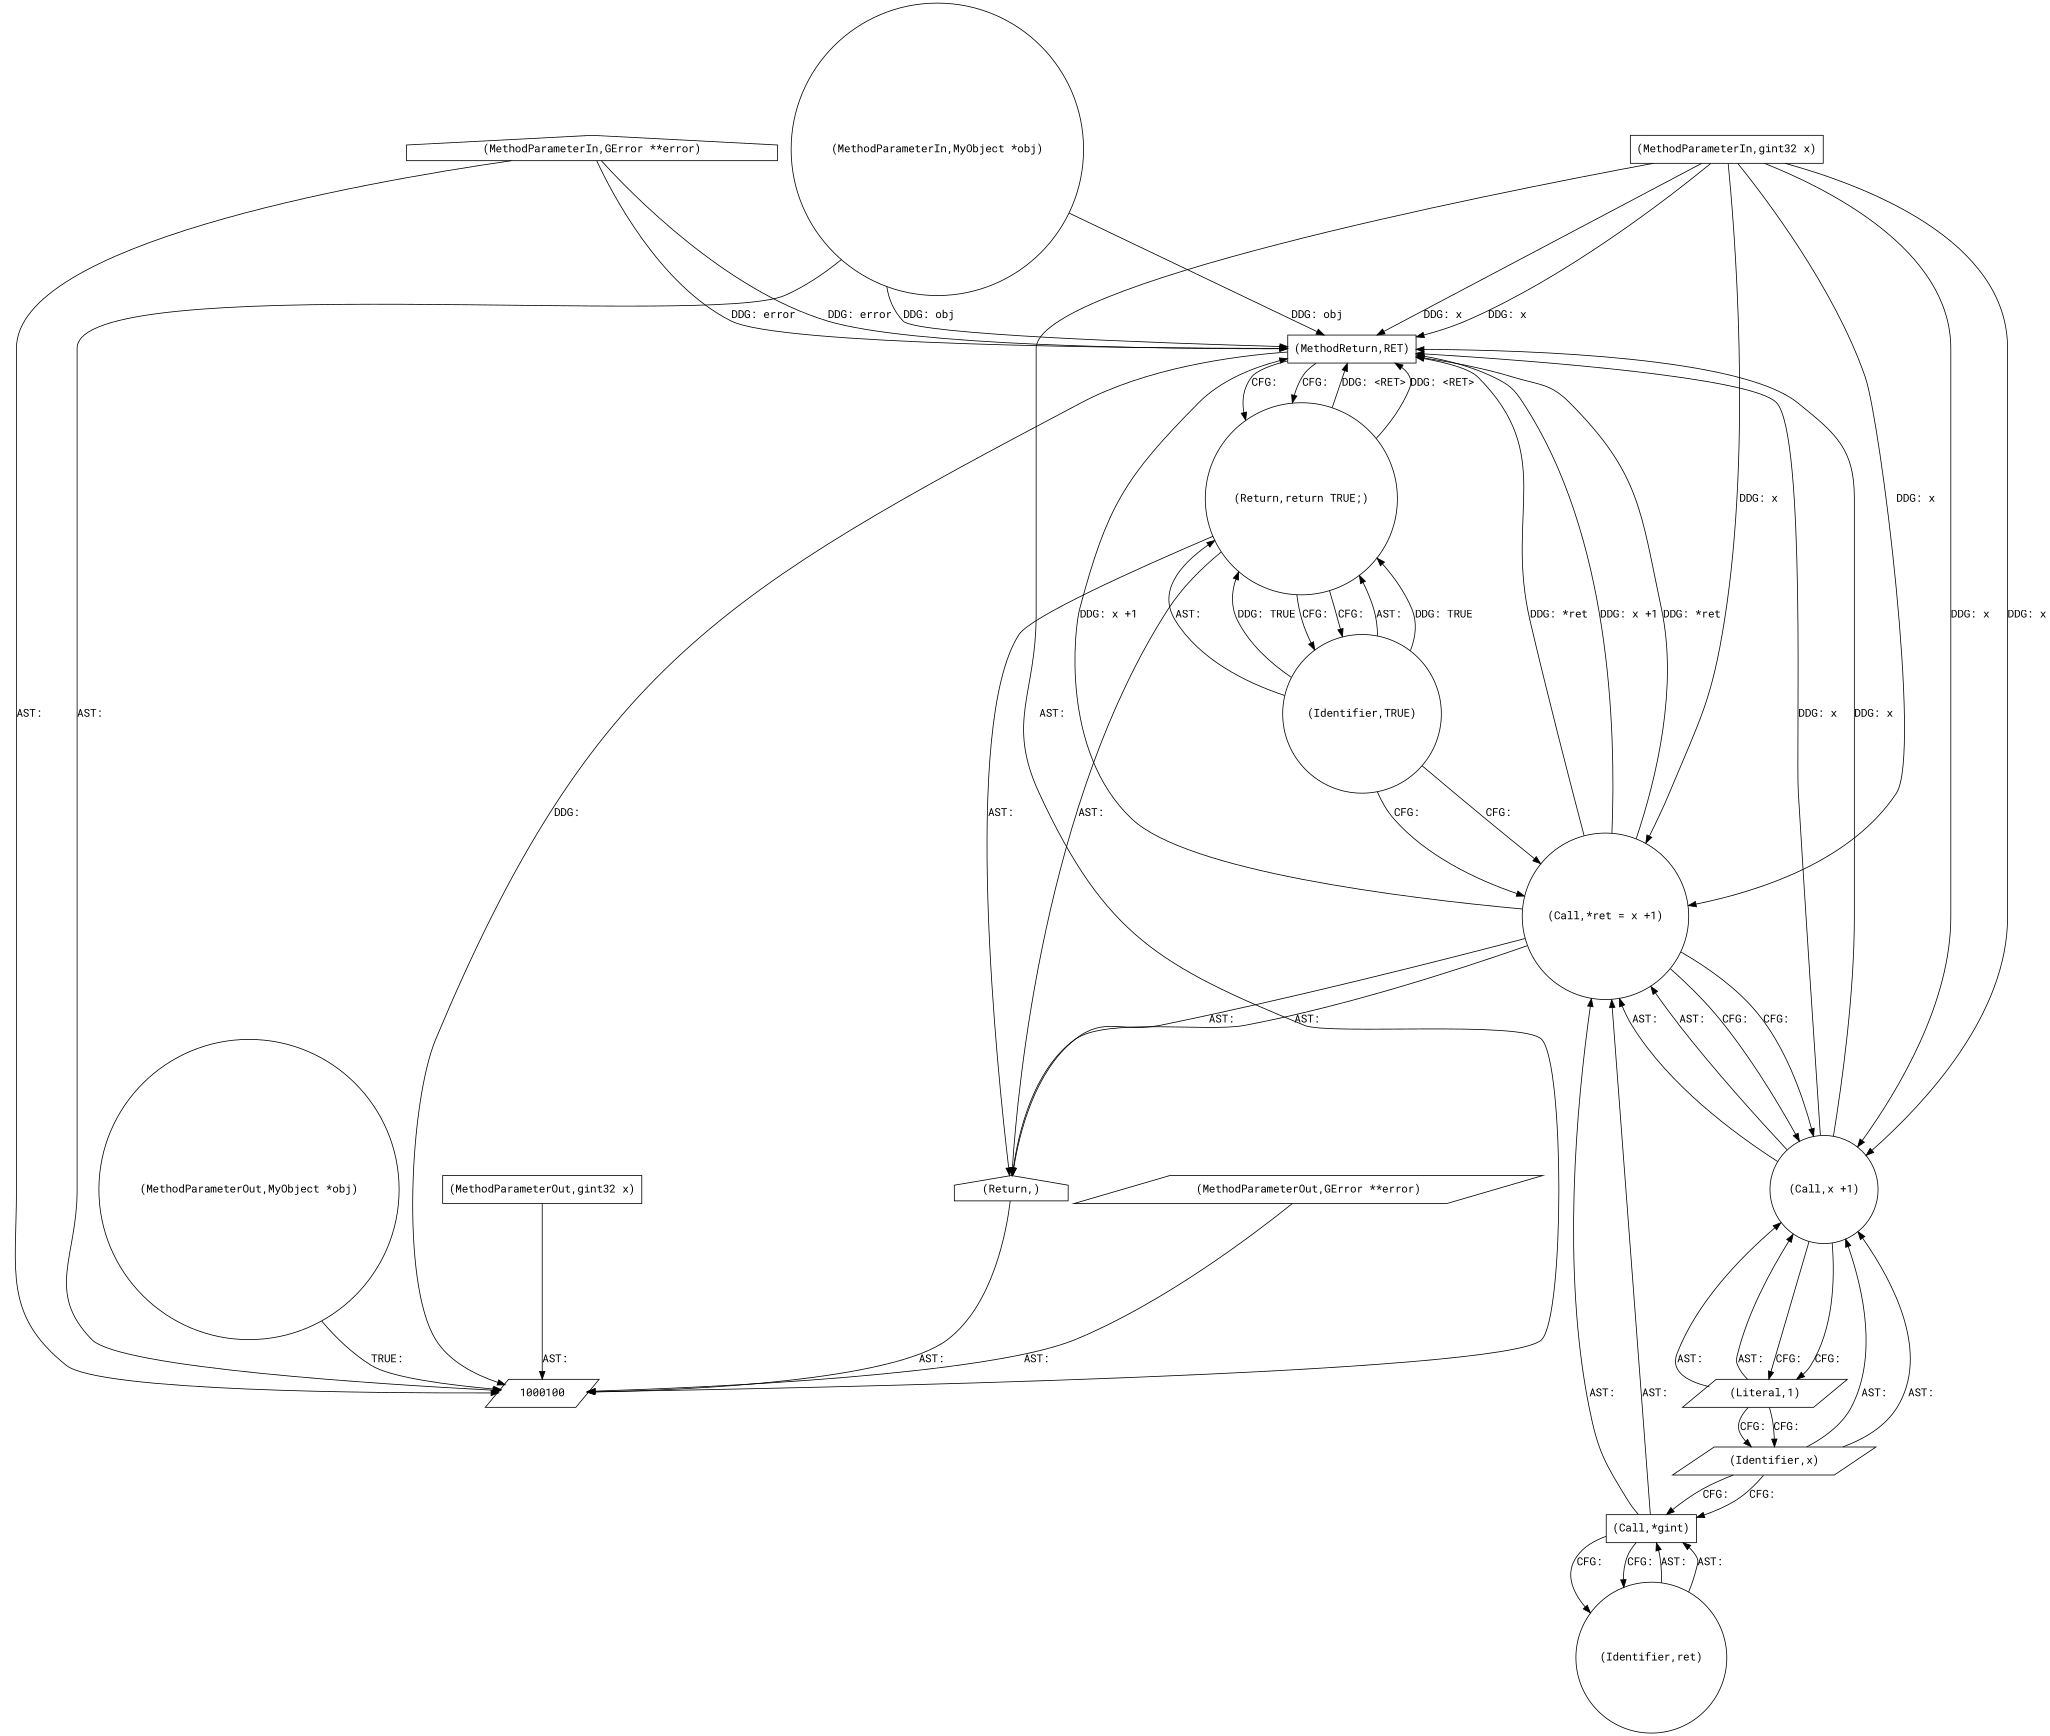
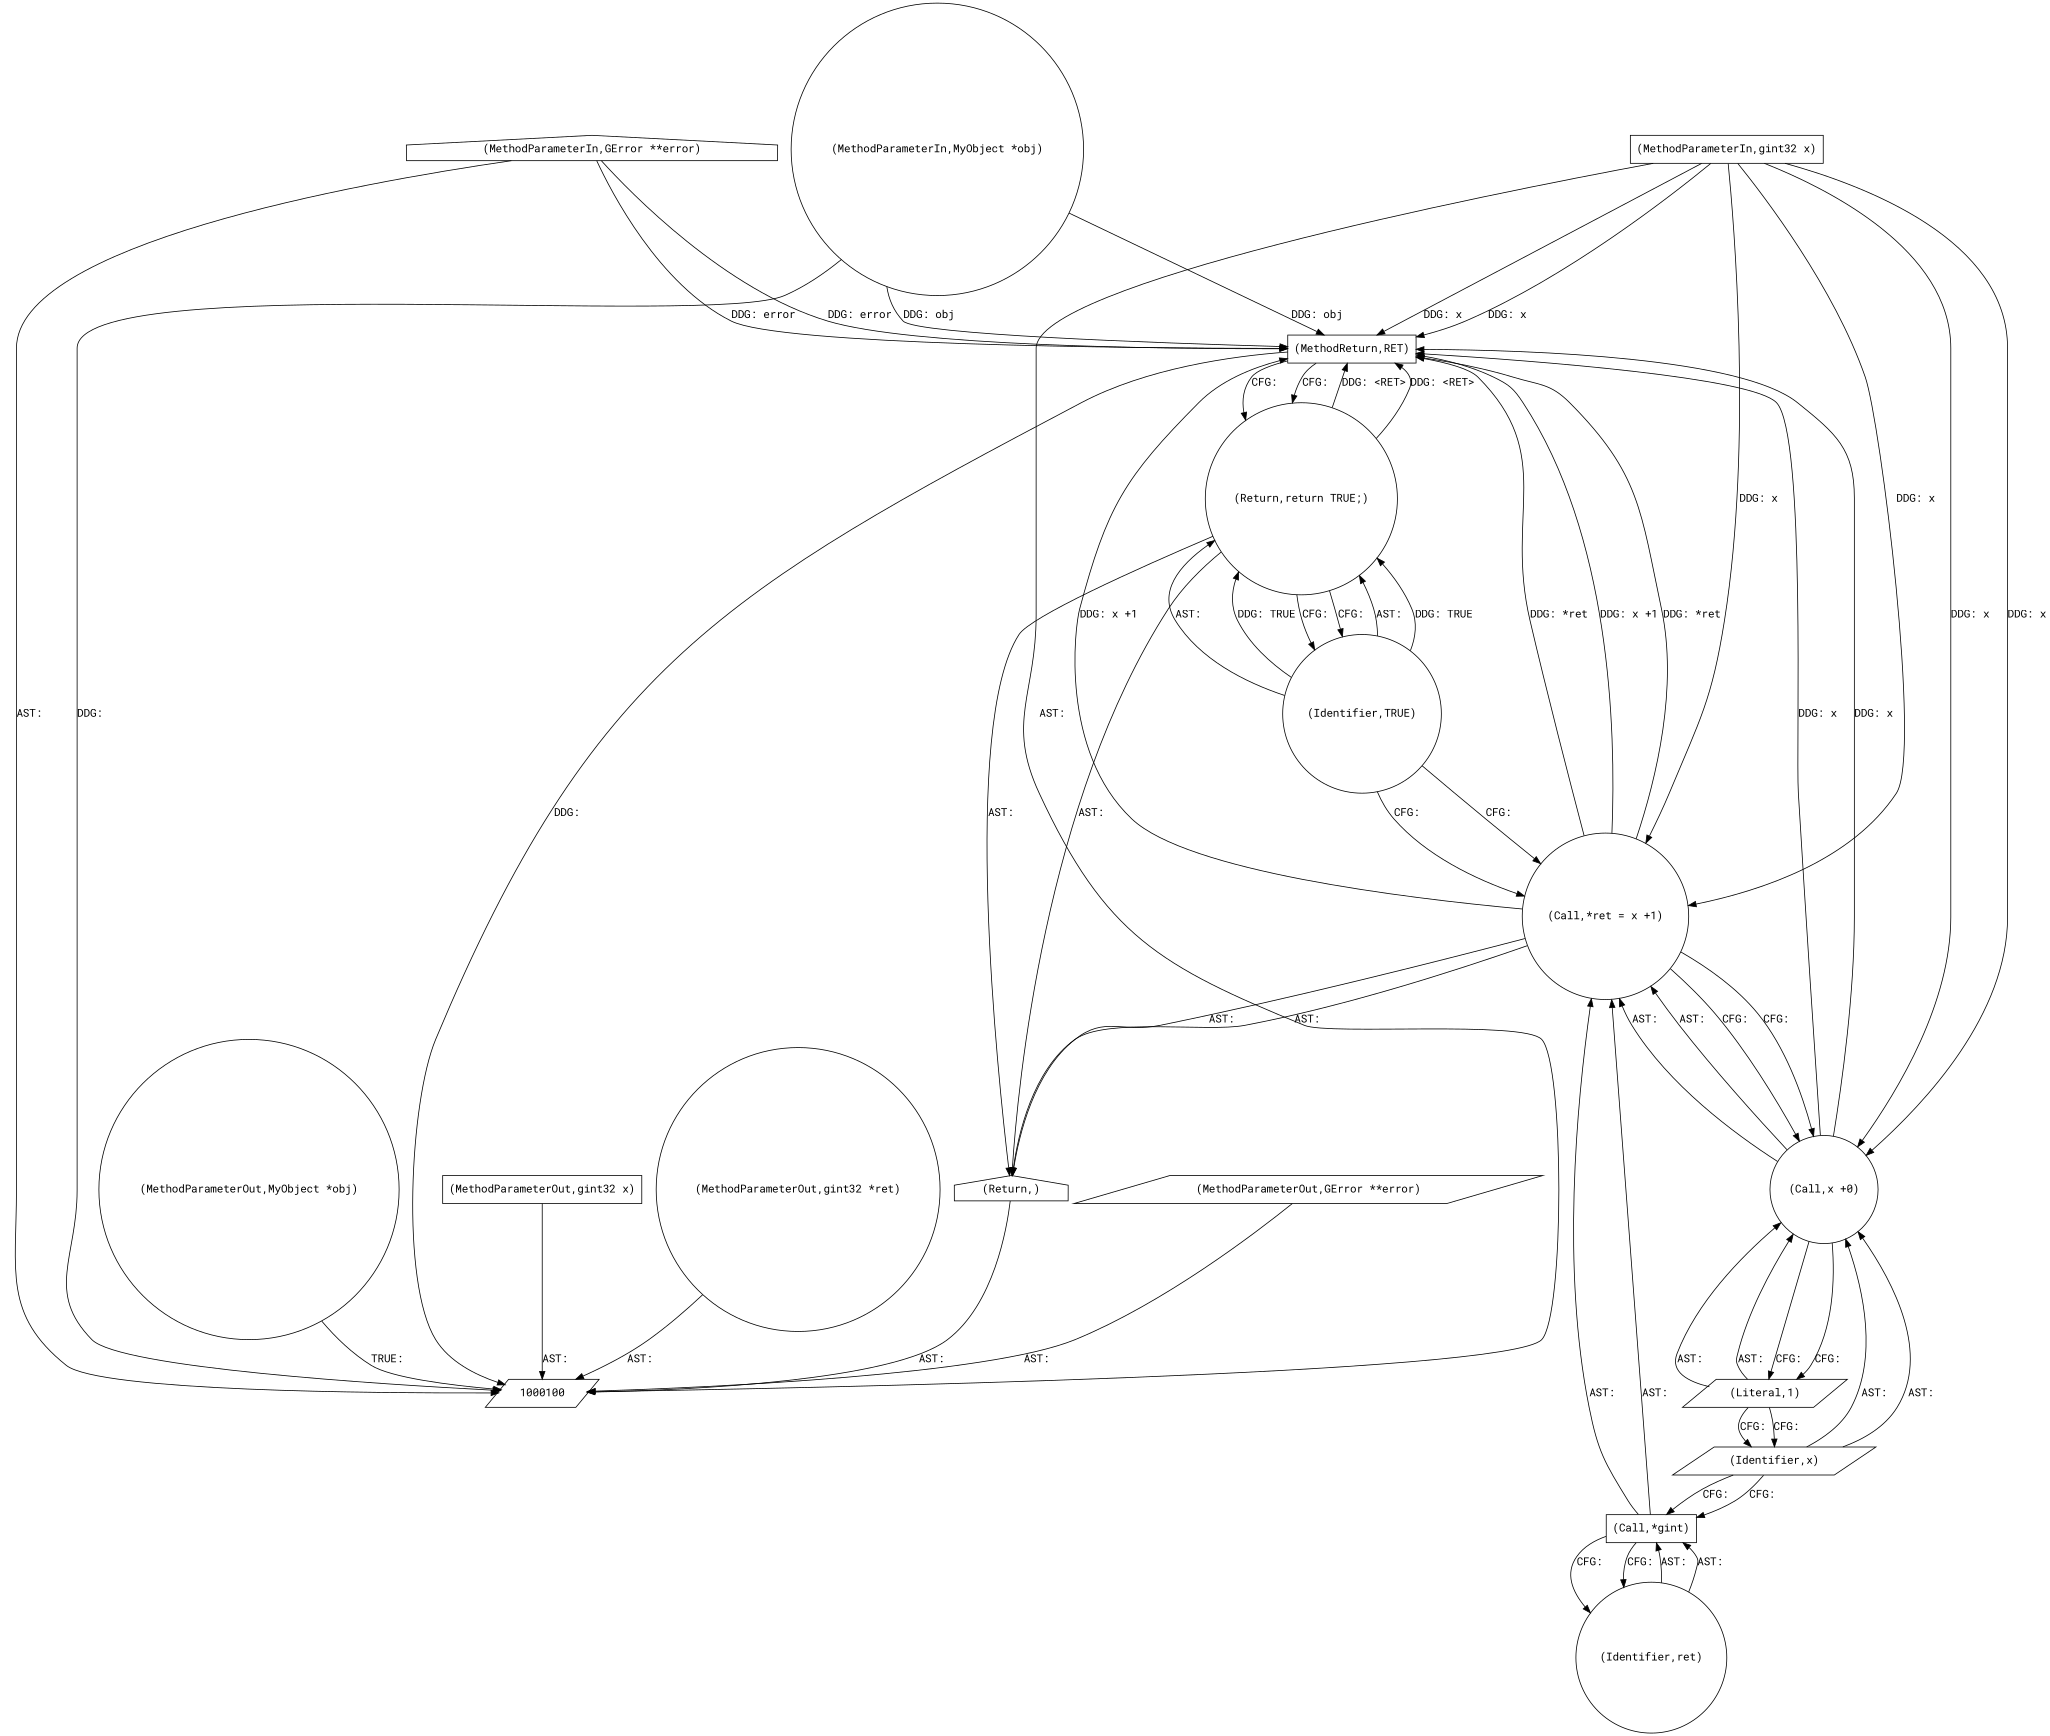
edge "(MethodParameterIn,MyObject *obj)" -> "1000100": label "AST: " -> "DDG: "
node "(MethodParameterOut,gint32 *ret)": added
node "(Call,x +1)": label "(Call,x +1)" -> "(Call,x +0)"
